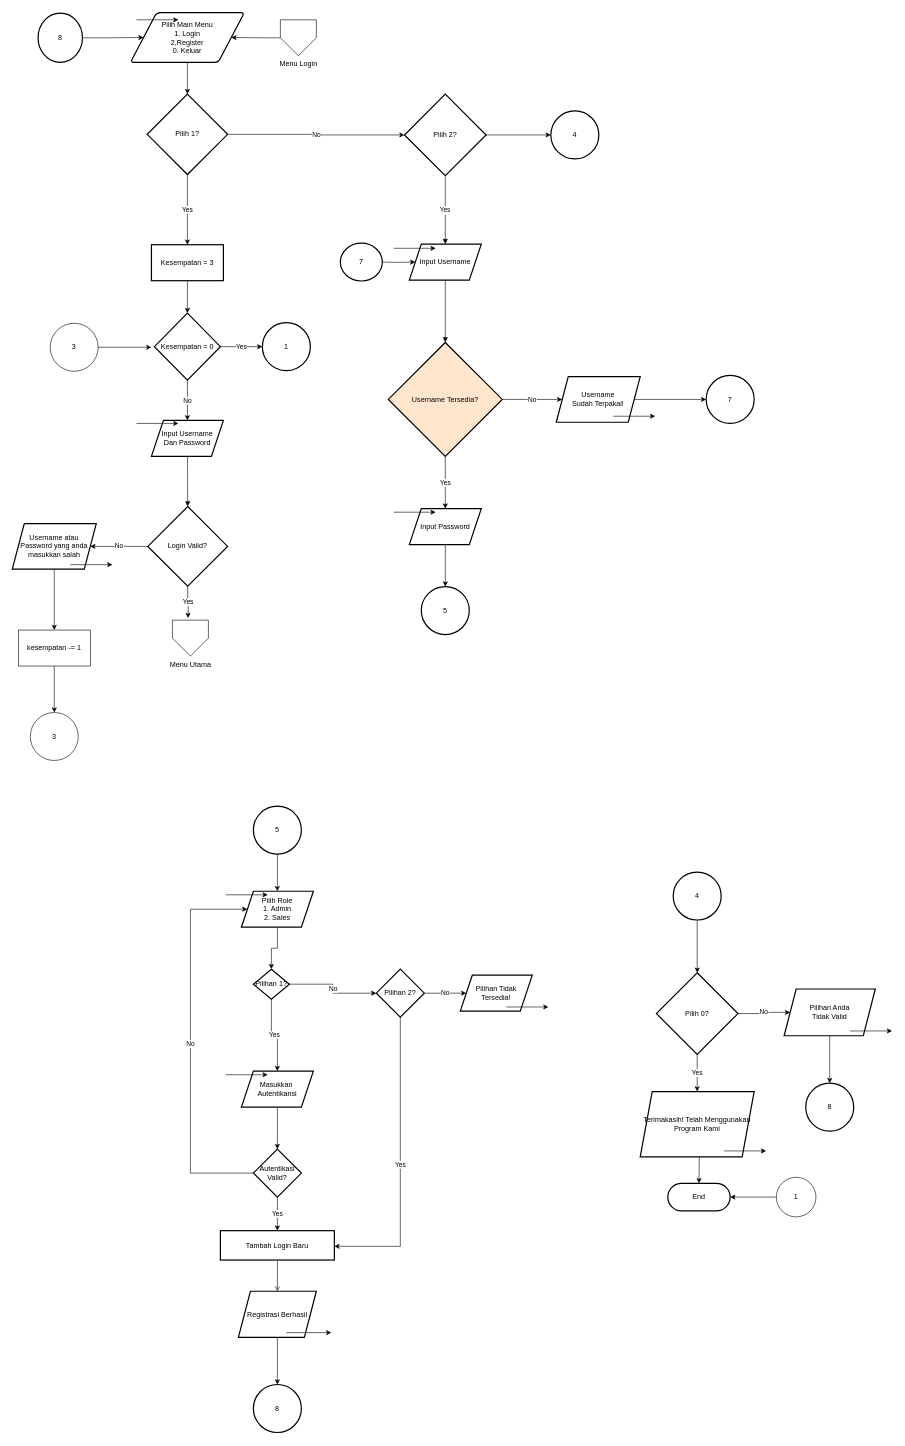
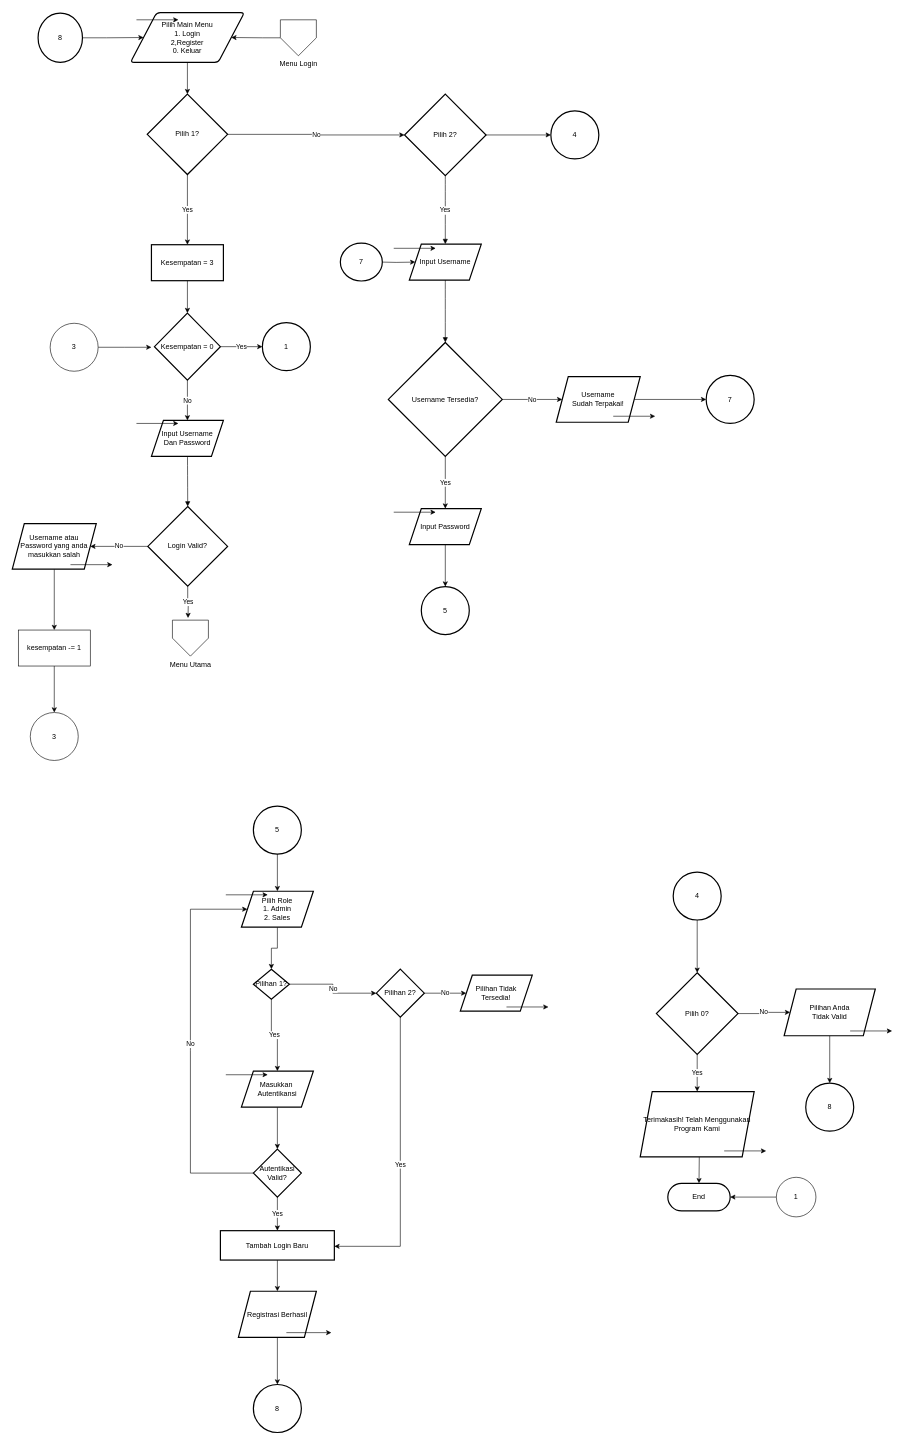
node "Username Tersedia?": fillcolor #ffe6cc -> #ffffff
edge "Tambah Login Baru" -> "Registrasi Berhasil": arrowhead open -> classic
